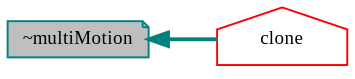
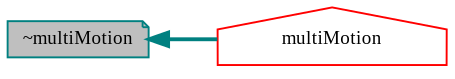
node "clone": label "clone" -> "multiMotion"
